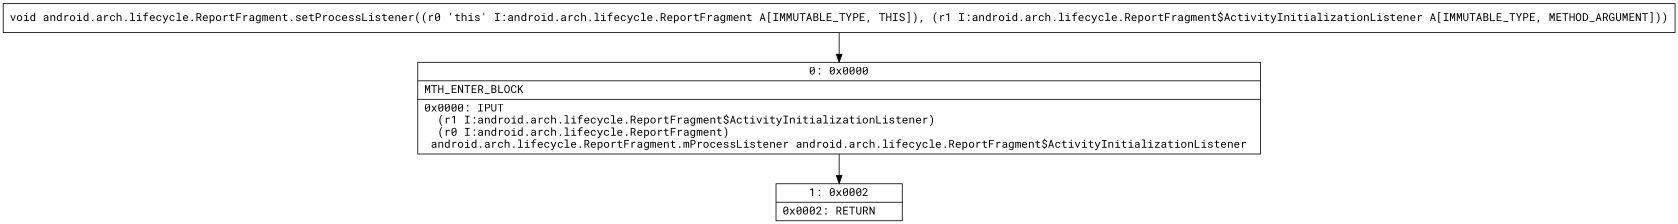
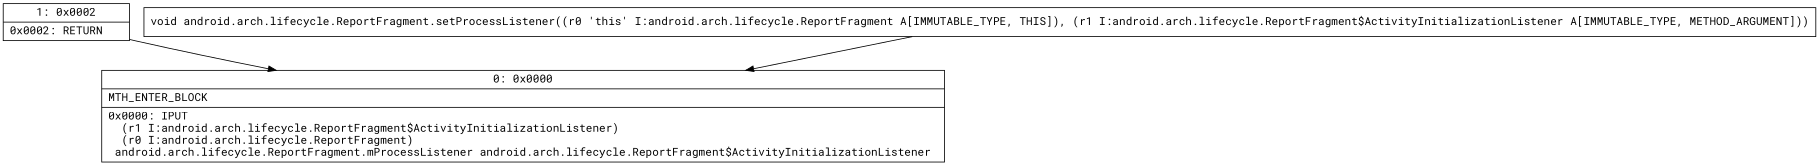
edge "0: 0x0000" -> "1: 0x0002": reversed
